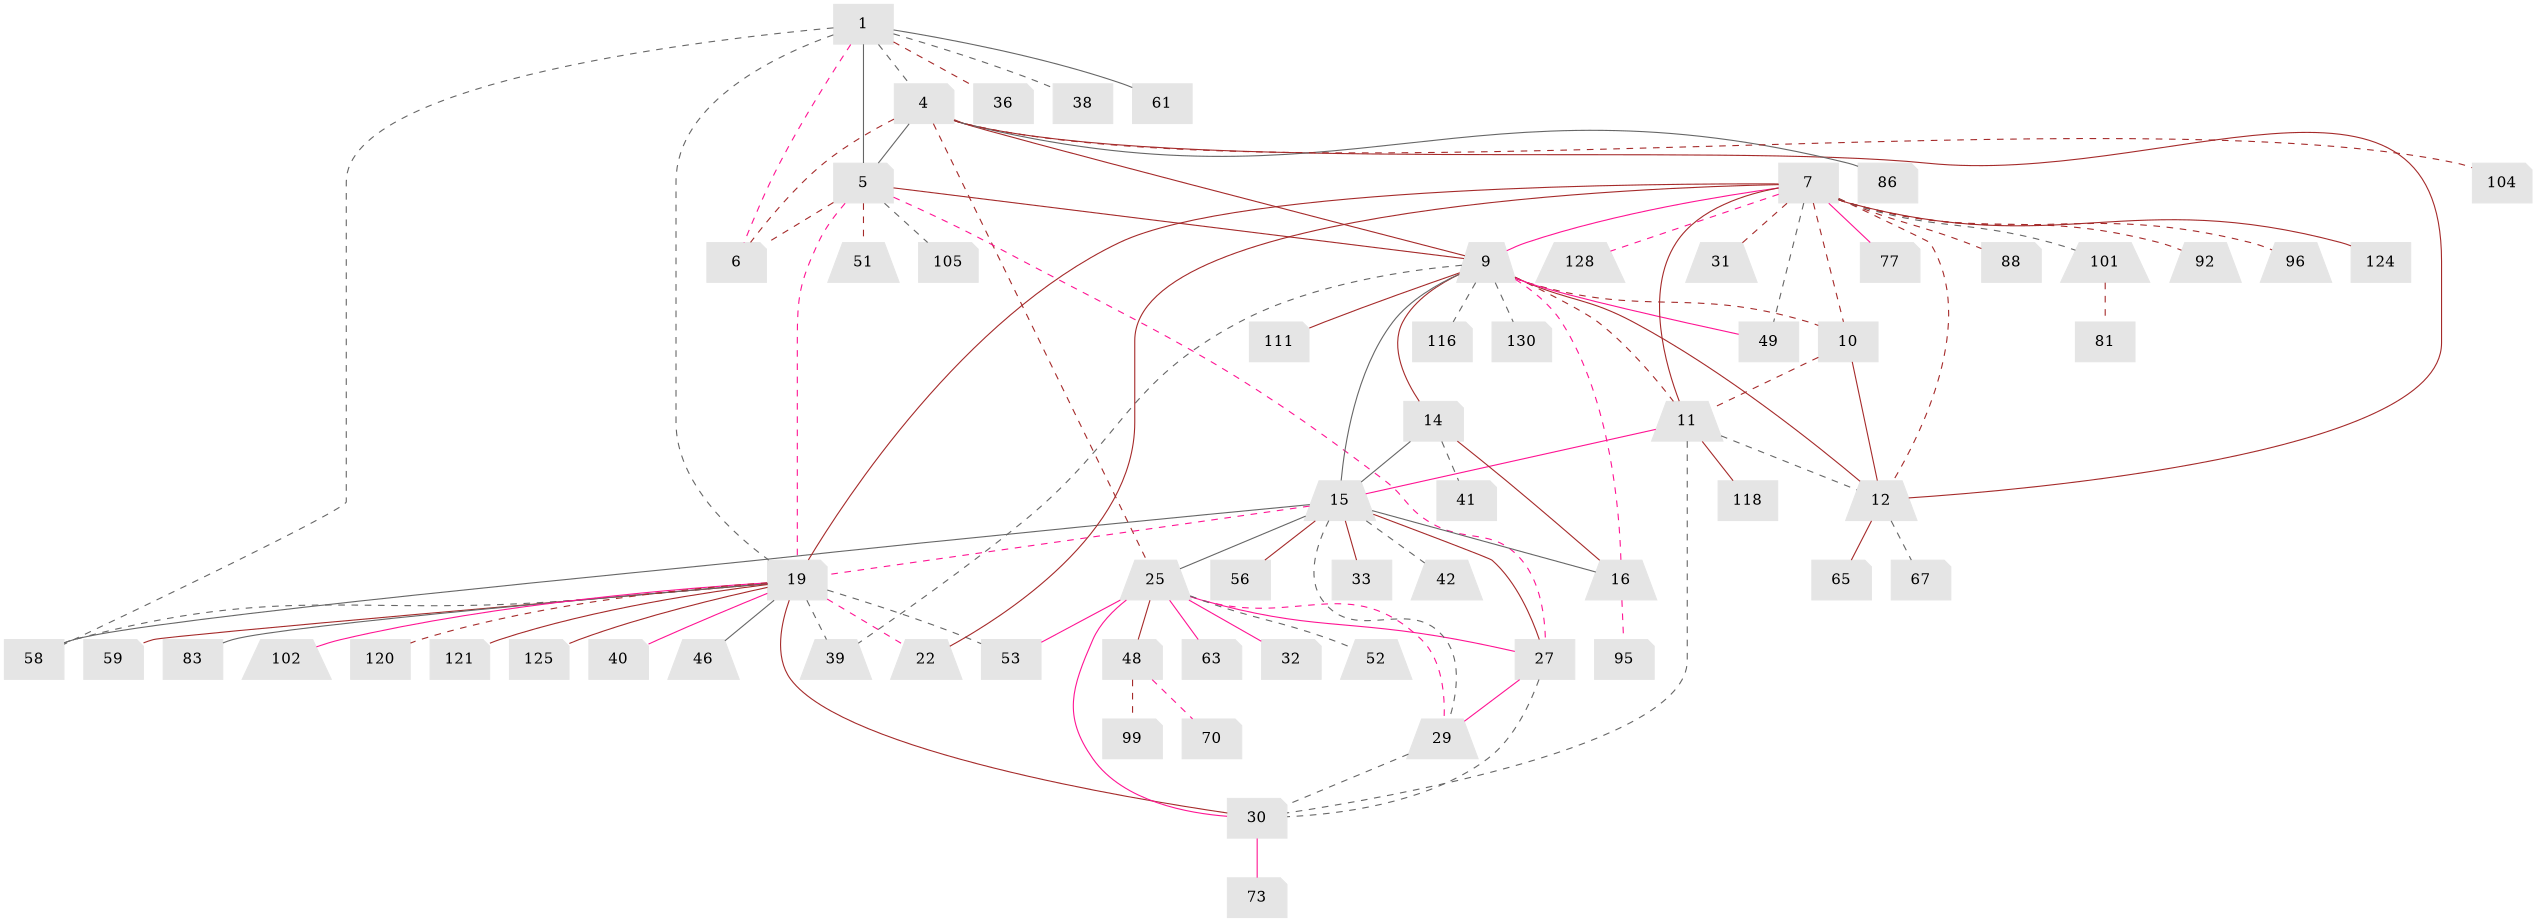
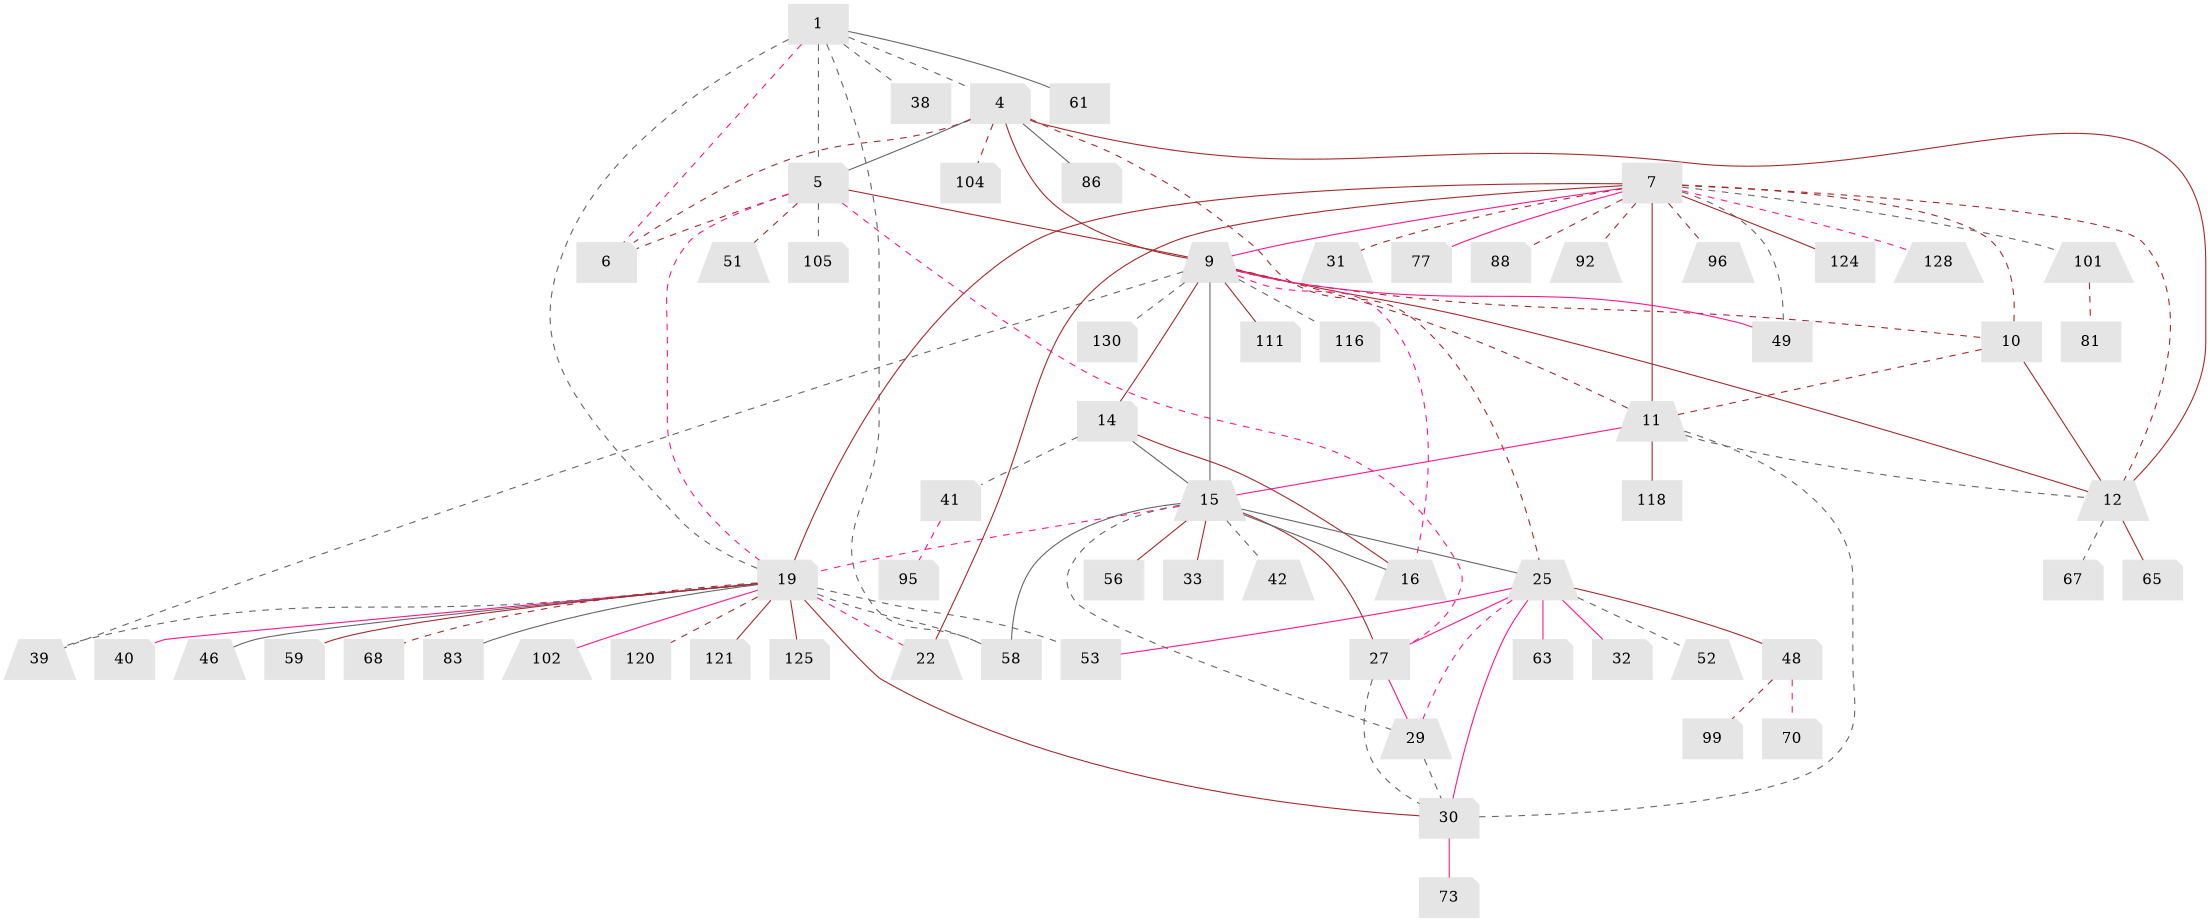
edge "1" -- "5": style solid -> dashed
node "36": removed
edge "16" -- "95": now "41" -- "95"
node "68": added
